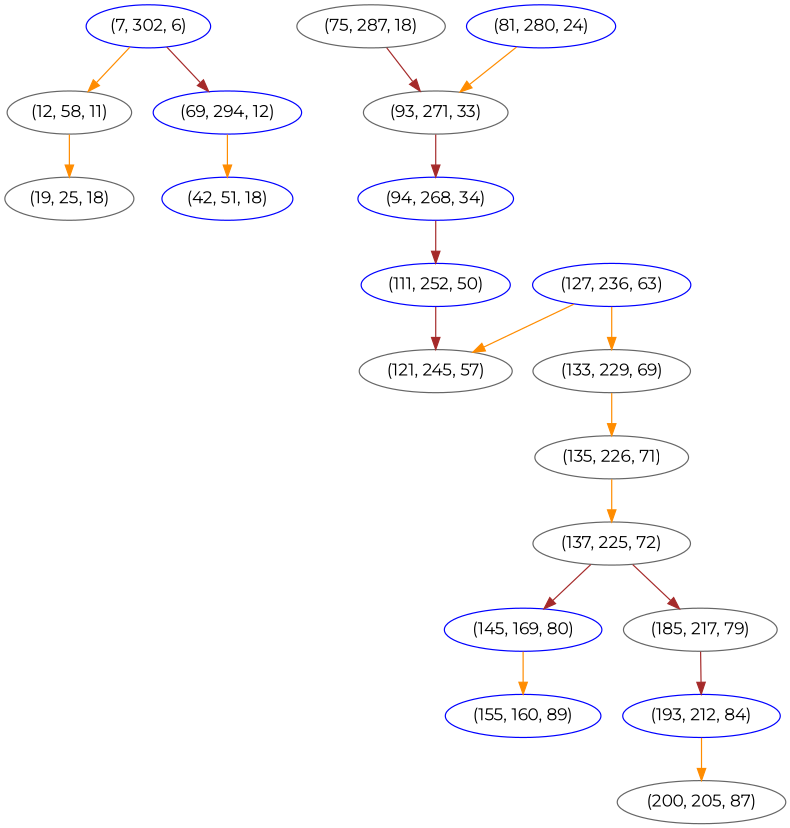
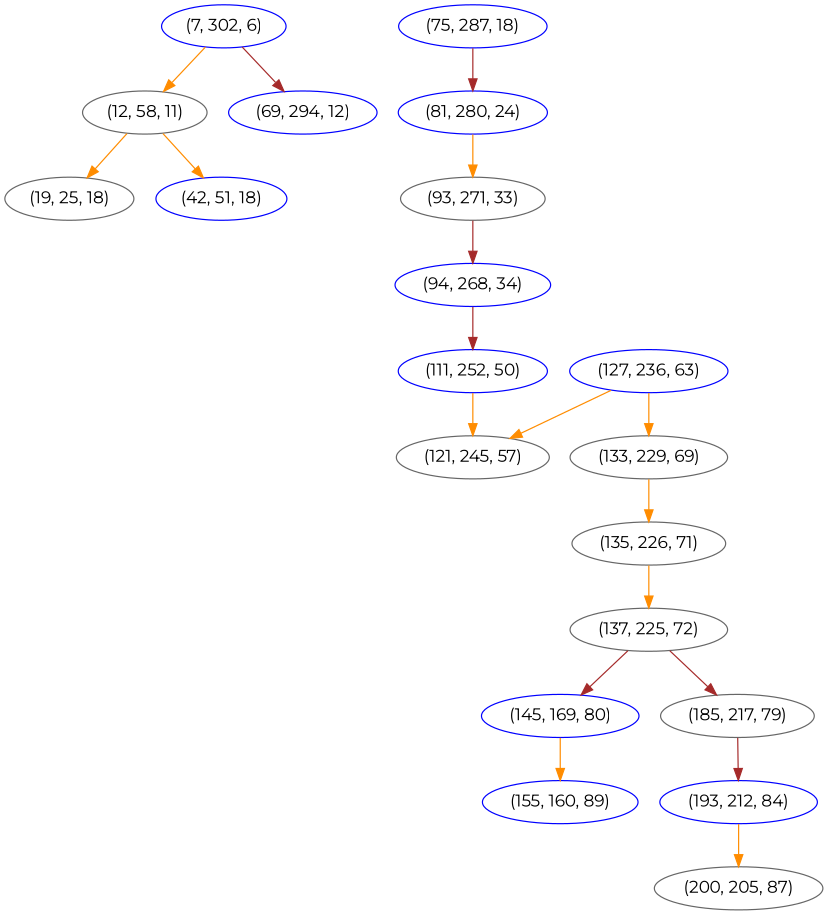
node "(75, 287, 18)": color gray40 -> blue
edge "(75, 287, 18)" -> "(93, 271, 33)": now "(75, 287, 18)" -> "(81, 280, 24)"
edge "(69, 294, 12)" -> "(42, 51, 18)": now "(12, 58, 11)" -> "(42, 51, 18)"
edge "(111, 252, 50)" -> "(121, 245, 57)": color brown -> darkorange
